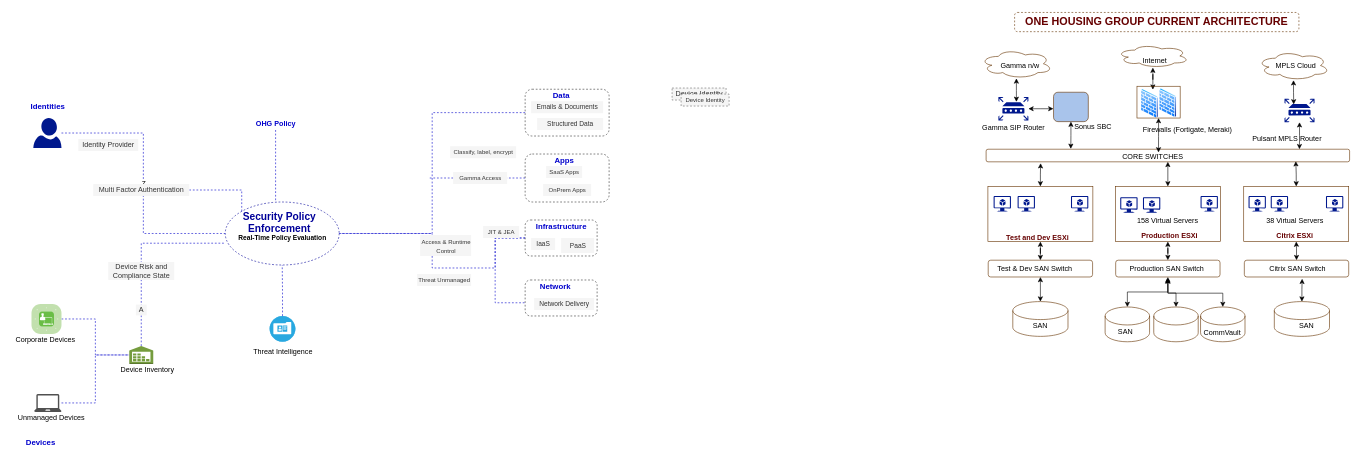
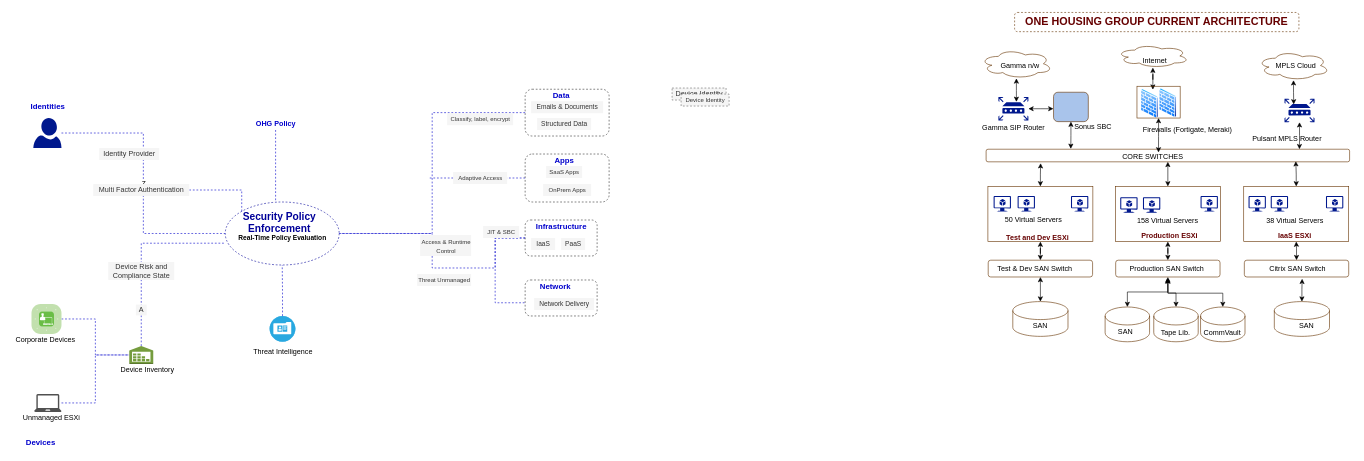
node "Structured Data": size 66x12 -> 54x12
node "Identity Provider": moved (108, 145) -> (129, 154)
node "Classify, label, encrypt": moved (483, 152) -> (480, 119)
node "Gamma Access": label "Gamma Access" -> "Adaptive Access"
node "50 Virtual Servers": added
node "JIT & JEA": label "JIT & JEA" -> "JIT & SBC"
node "Citrix ESXi": label "Citrix ESXi" -> "IaaS ESXi"
node "PaaS": size 33x15 -> 24x12
node "Tape Lib.": added
node "Unmanaged Devices": label "Unmanaged Devices" -> "Unmanaged ESXi"
